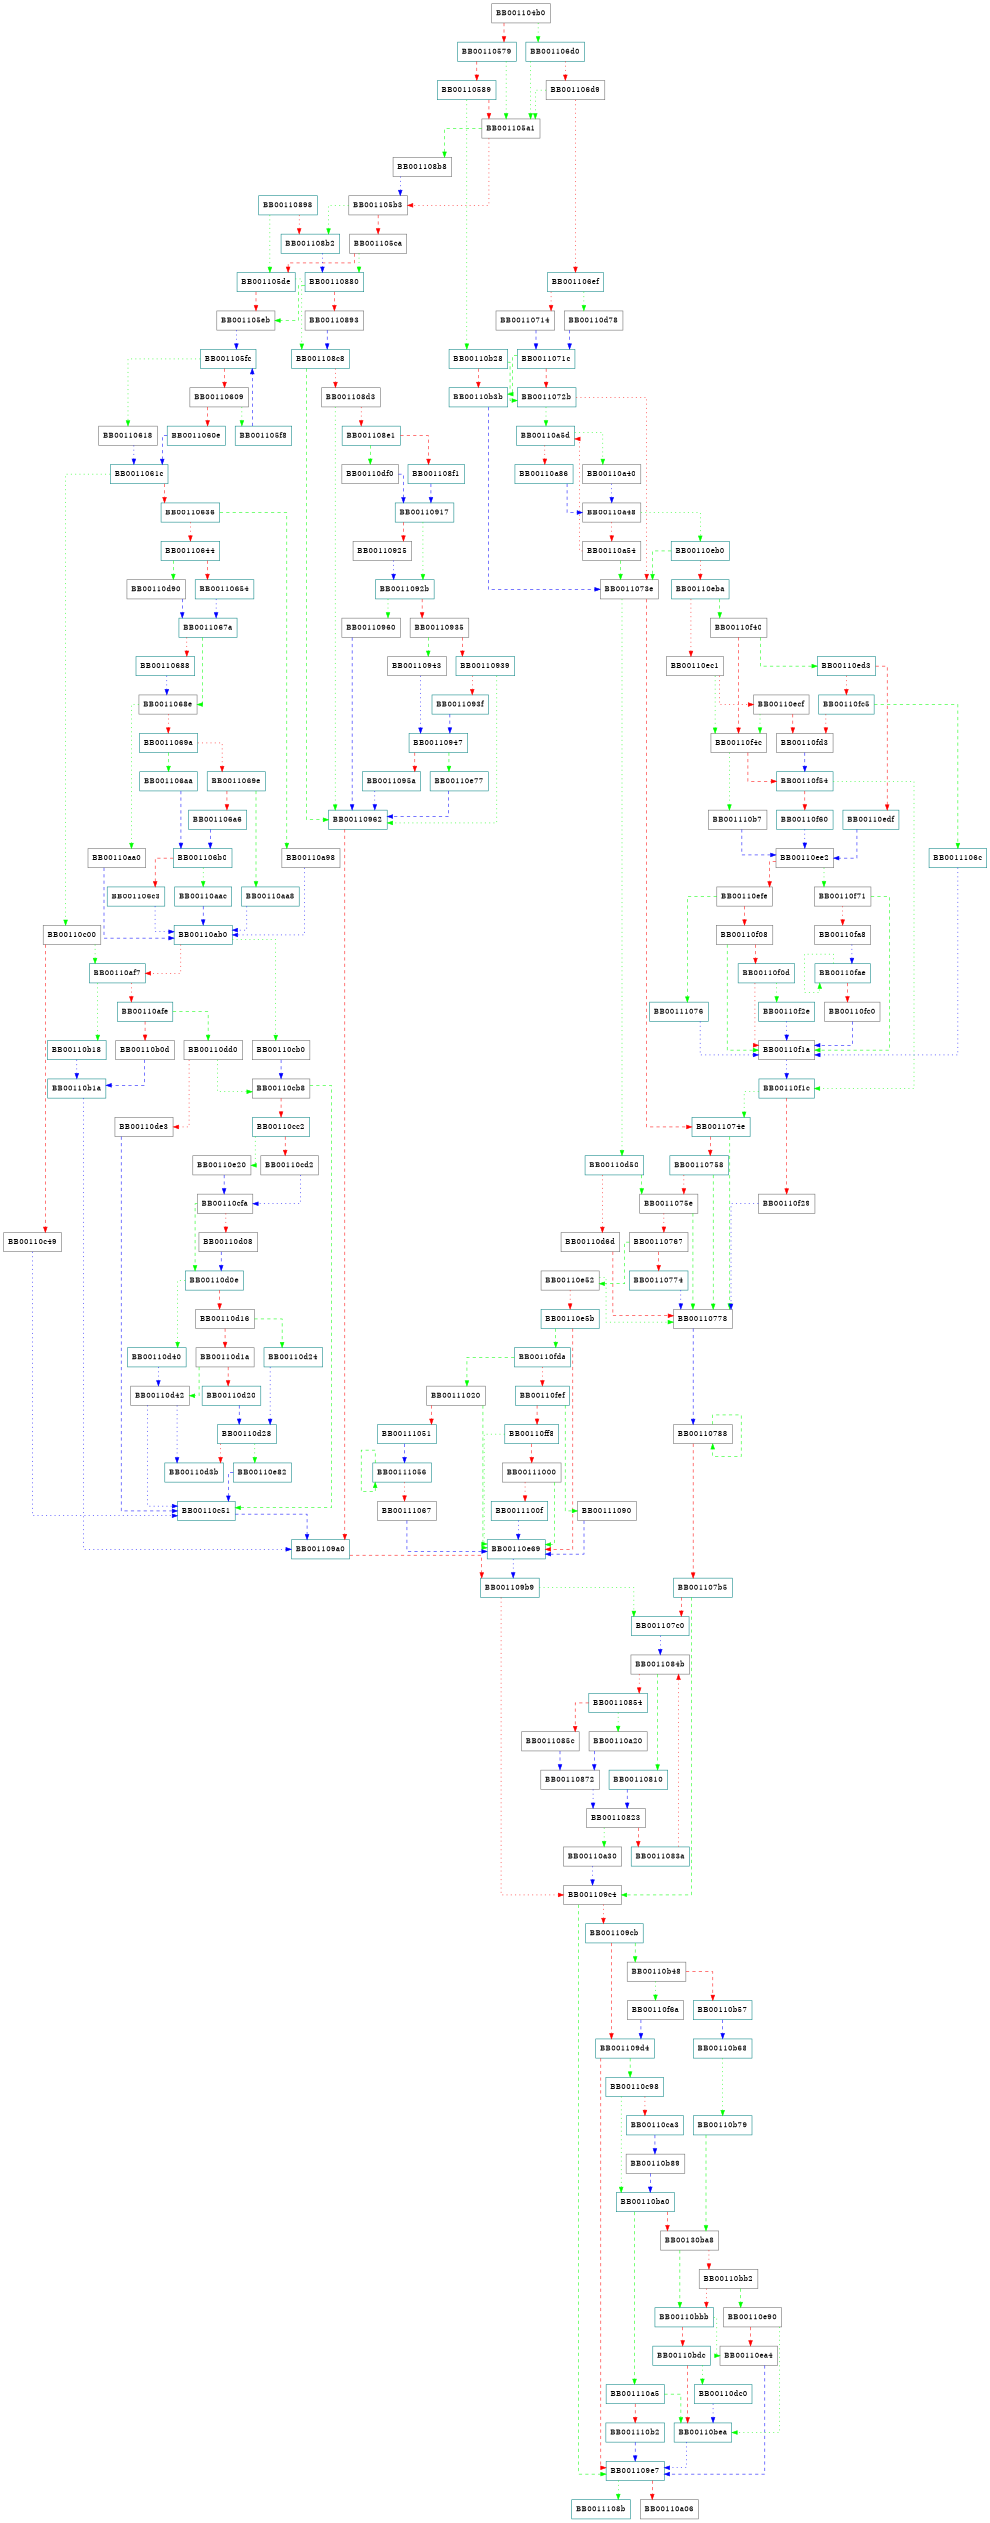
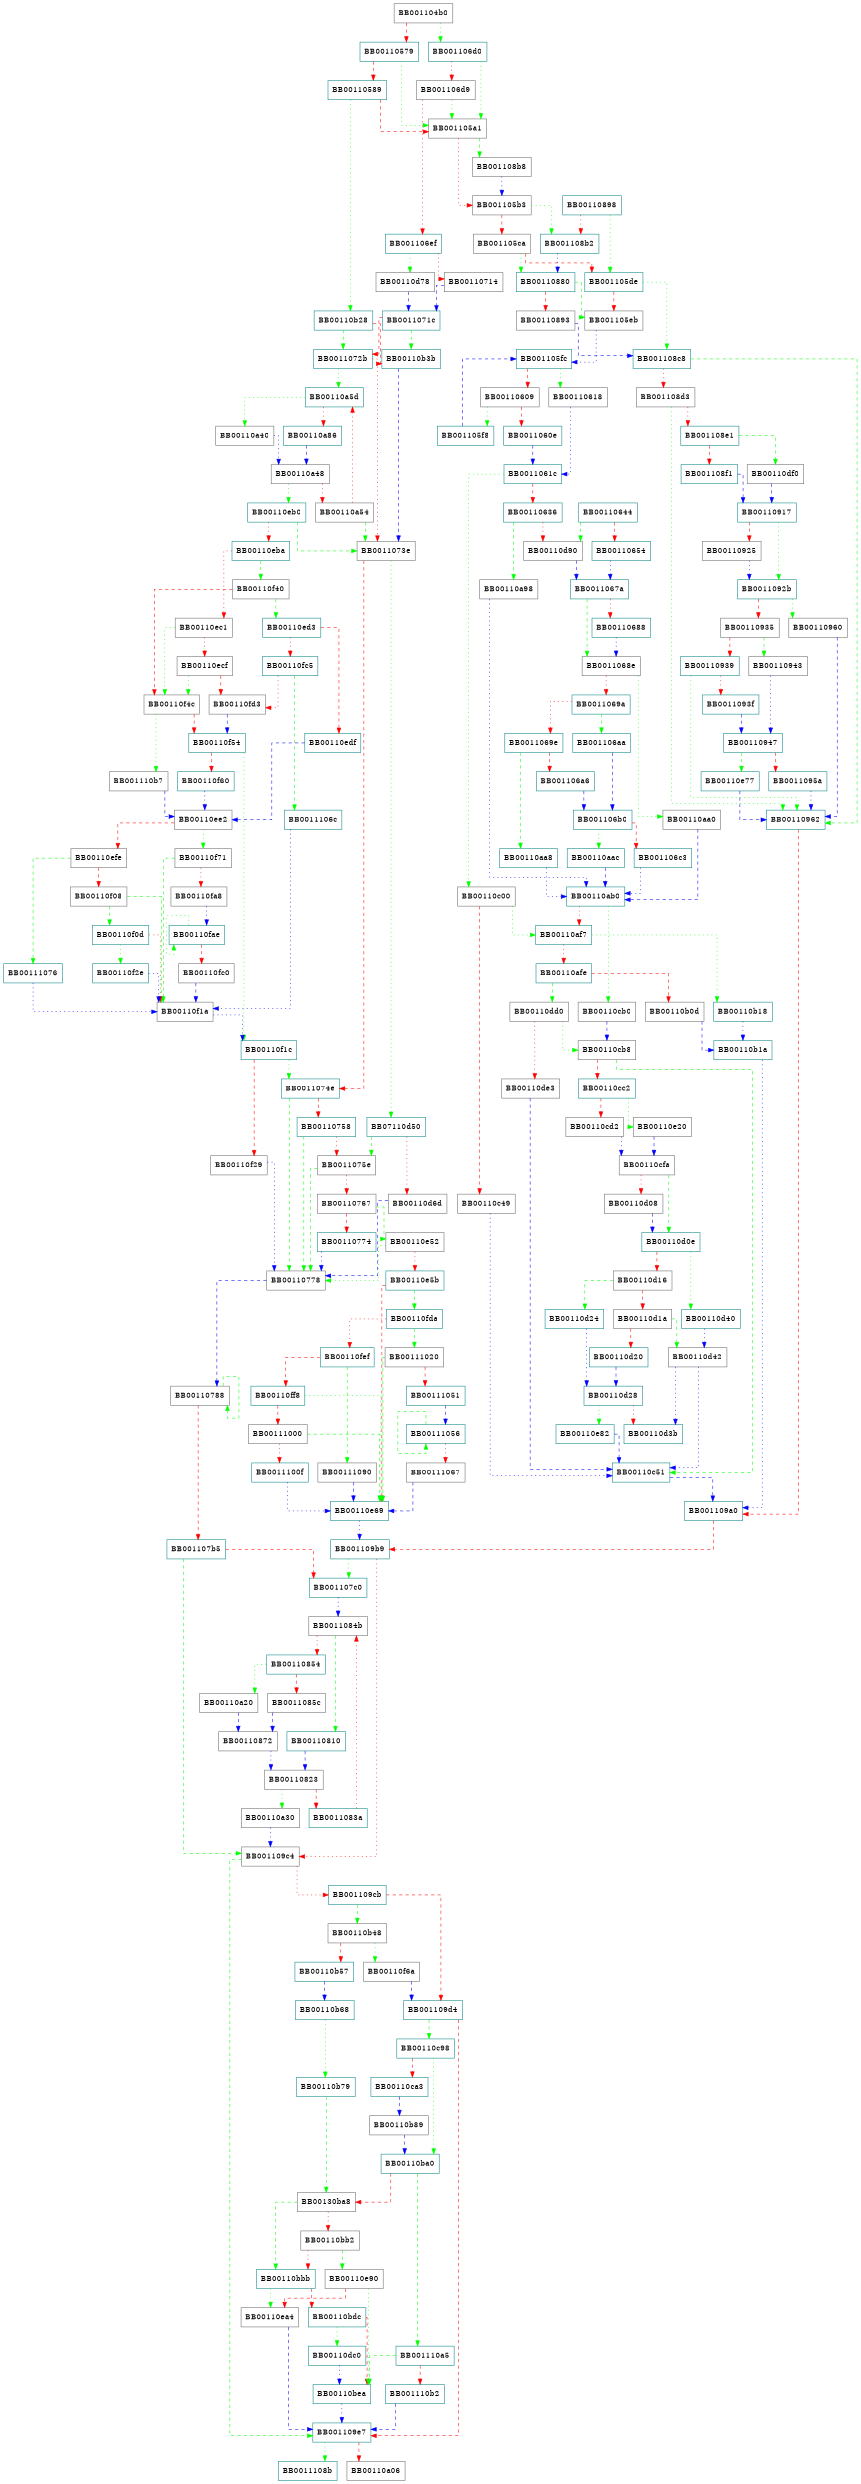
edge "BB00110636" -> "BB00110644": now "BB00110636" -> "BB00110d90"
edge "BB00110f08" -> "BB00110f0d": color red -> green
node "BB00110d50": label "BB00110d50" -> "BB07110d50"
edge "BB00110d6d" -> "BB00110778": color red -> blue
edge "BB00110c98" -> "BB00110ca3": style dotted -> dashed
